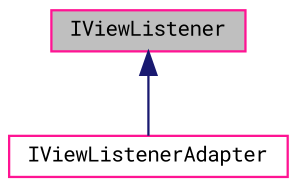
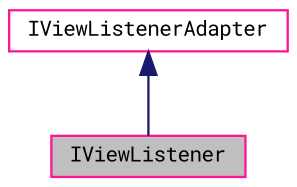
edge "IViewListenerAdapter" -> "IViewListener": reversed
